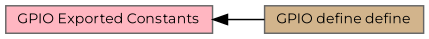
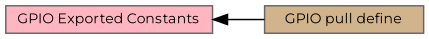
node "GPIO define define": label "GPIO define define" -> "GPIO pull define"
